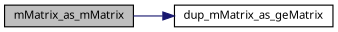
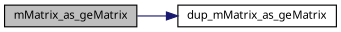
node "mMatrix_as_mMatrix": label "mMatrix_as_mMatrix" -> "mMatrix_as_geMatrix"
